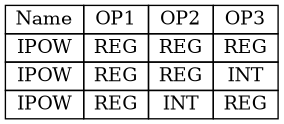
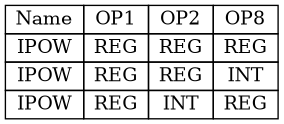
node "Name": text "OP3" -> "OP8"
